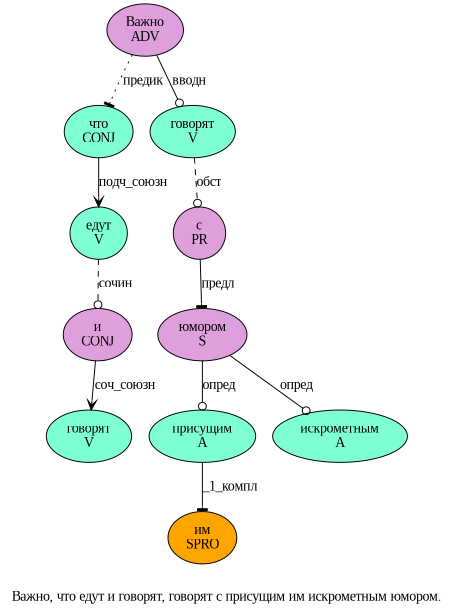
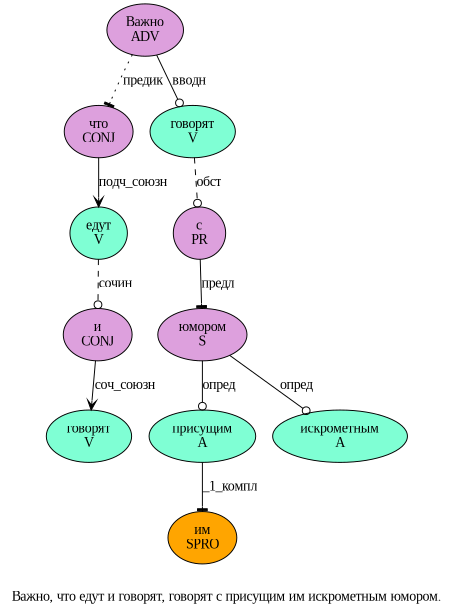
node "что CONJ": fillcolor aquamarine -> plum
